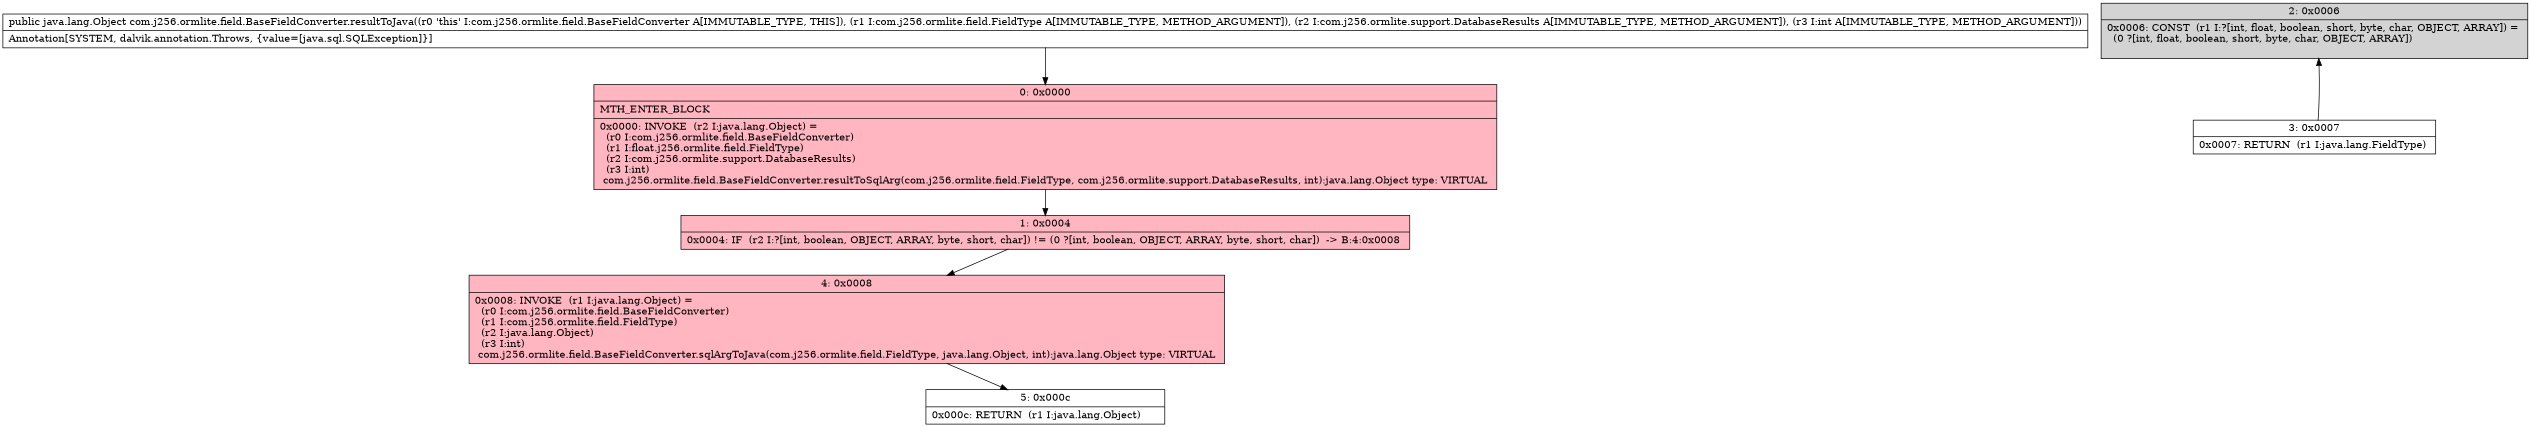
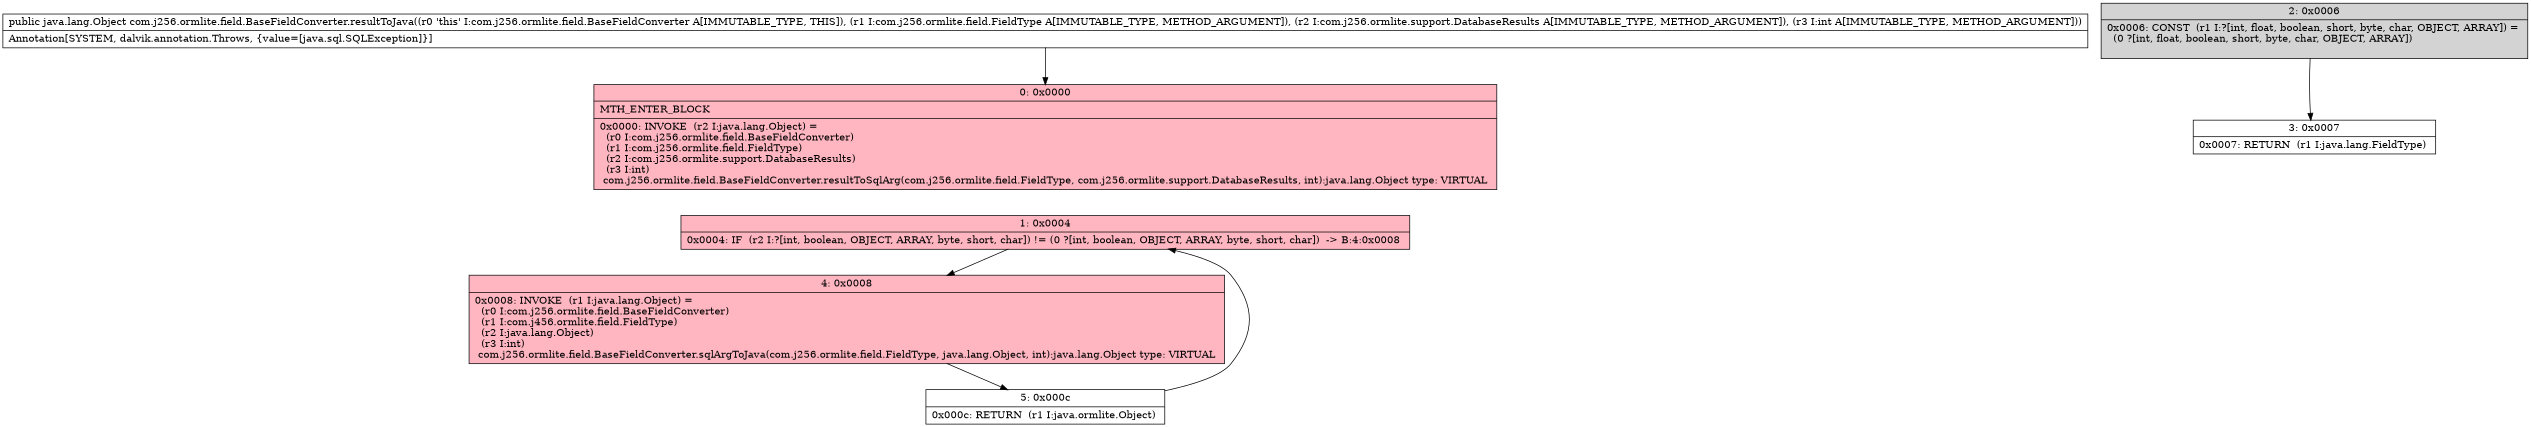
edge "3: 0x0007" -> "2: 0x0006": reversed
node "0: 0x0000": text "(r1 I:float.j256.ormlite.field.FieldType)" -> "(r1 I:com.j256.ormlite.field.FieldType)"
edge "0: 0x0000" -> "1: 0x0004": now "5: 0x000c" -> "1: 0x0004"
node "4: 0x0008": text "(r1 I:com.j256.ormlite.field.FieldType)" -> "(r1 I:com.j456.ormlite.field.FieldType)"
node "5: 0x000c": text "0x000c: RETURN  (r1 I:java.lang.Object)" -> "0x000c: RETURN  (r1 I:java.ormlite.Object)"
